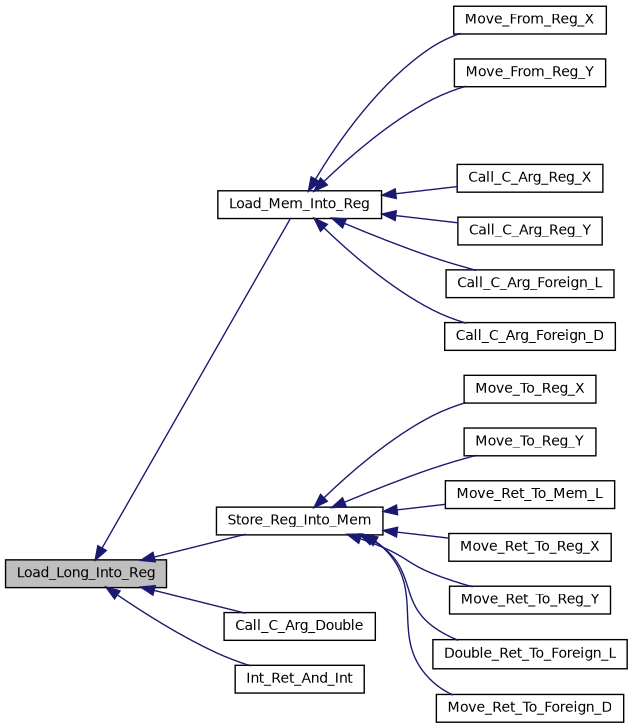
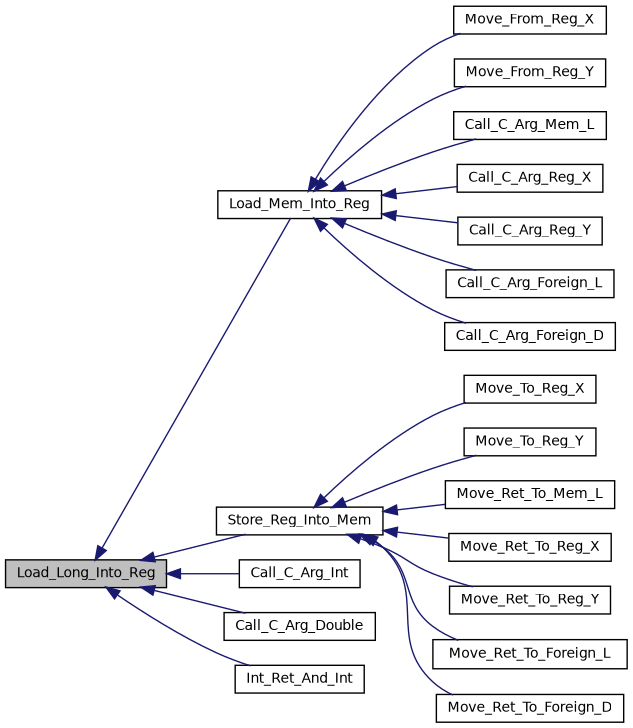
node "Call_C_Arg_Mem_L": added
node "Call_C_Arg_Int": added
node "Double_Ret_To_Foreign_L": label "Double_Ret_To_Foreign_L" -> "Move_Ret_To_Foreign_L"
